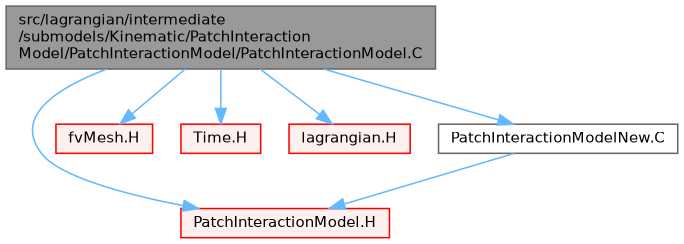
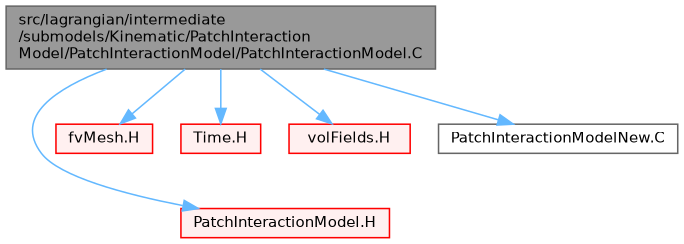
node "lagrangian.H": label "lagrangian.H" -> "volFields.H"
edge "PatchInteractionModelNew.C" -> "PatchInteractionModel.H": removed
